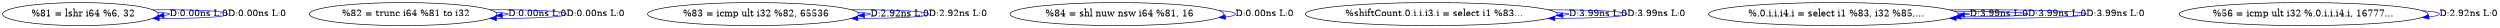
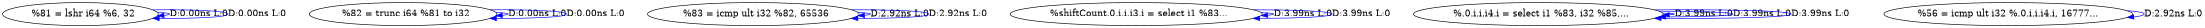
node "%84 = shl nuw nsw i64 %81, 16": removed
